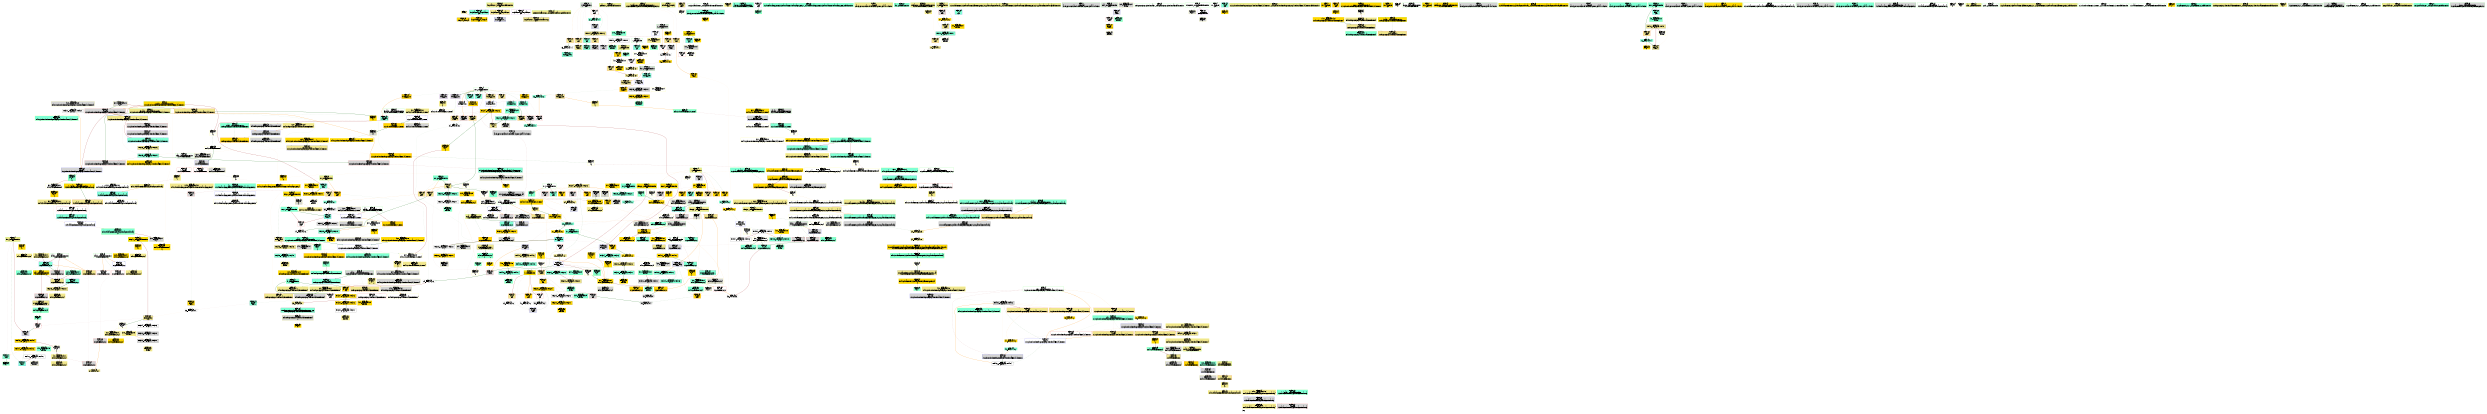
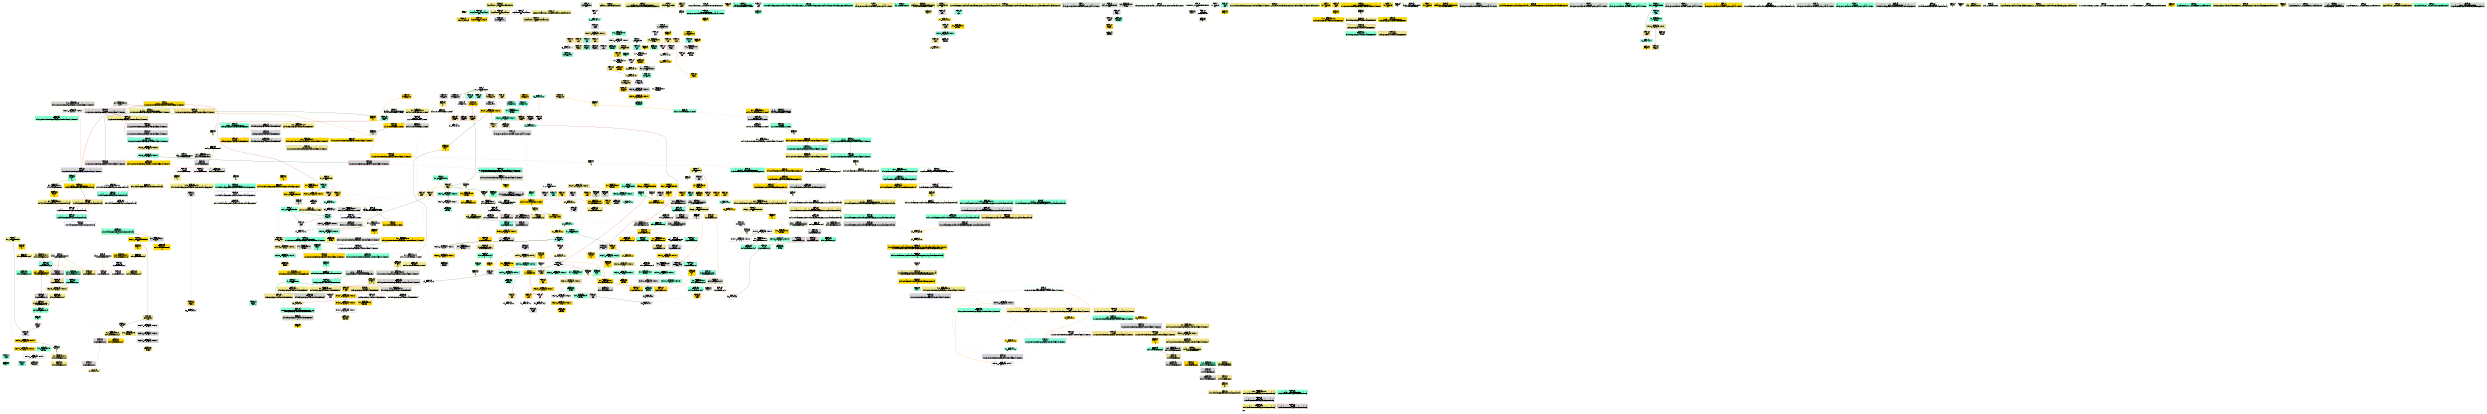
node "NodeID: 319": fillcolor white -> aquamarine
